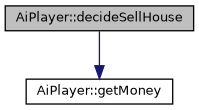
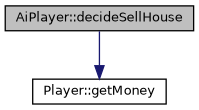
node "AiPlayer::getMoney": label "AiPlayer::getMoney" -> "Player::getMoney"
